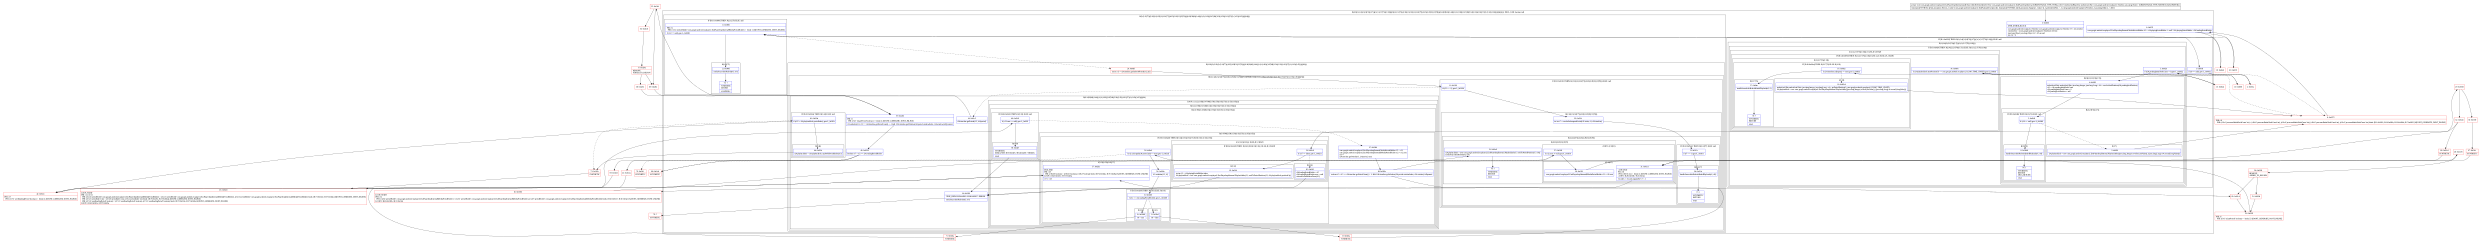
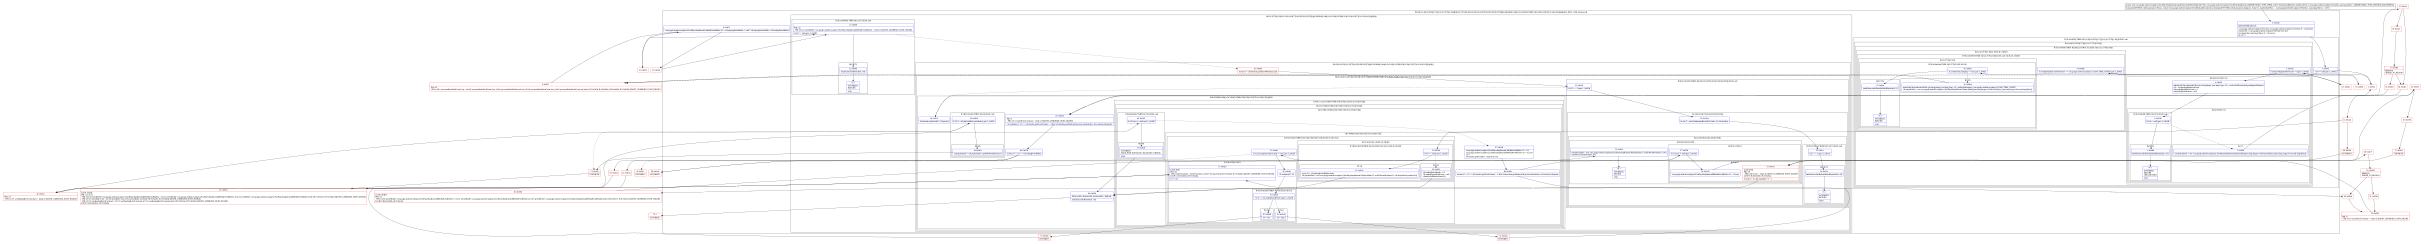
node "75: ?": text "periodHolder" -> "return"
edge "7: 0x0050" -> "8: 0x0075": now "7: 0x0050" -> "2: 0x001a"
node "57: 0x02ba": text "END_END" -> "LOOP_END"
node "31: 0x01a1": color blue -> red
